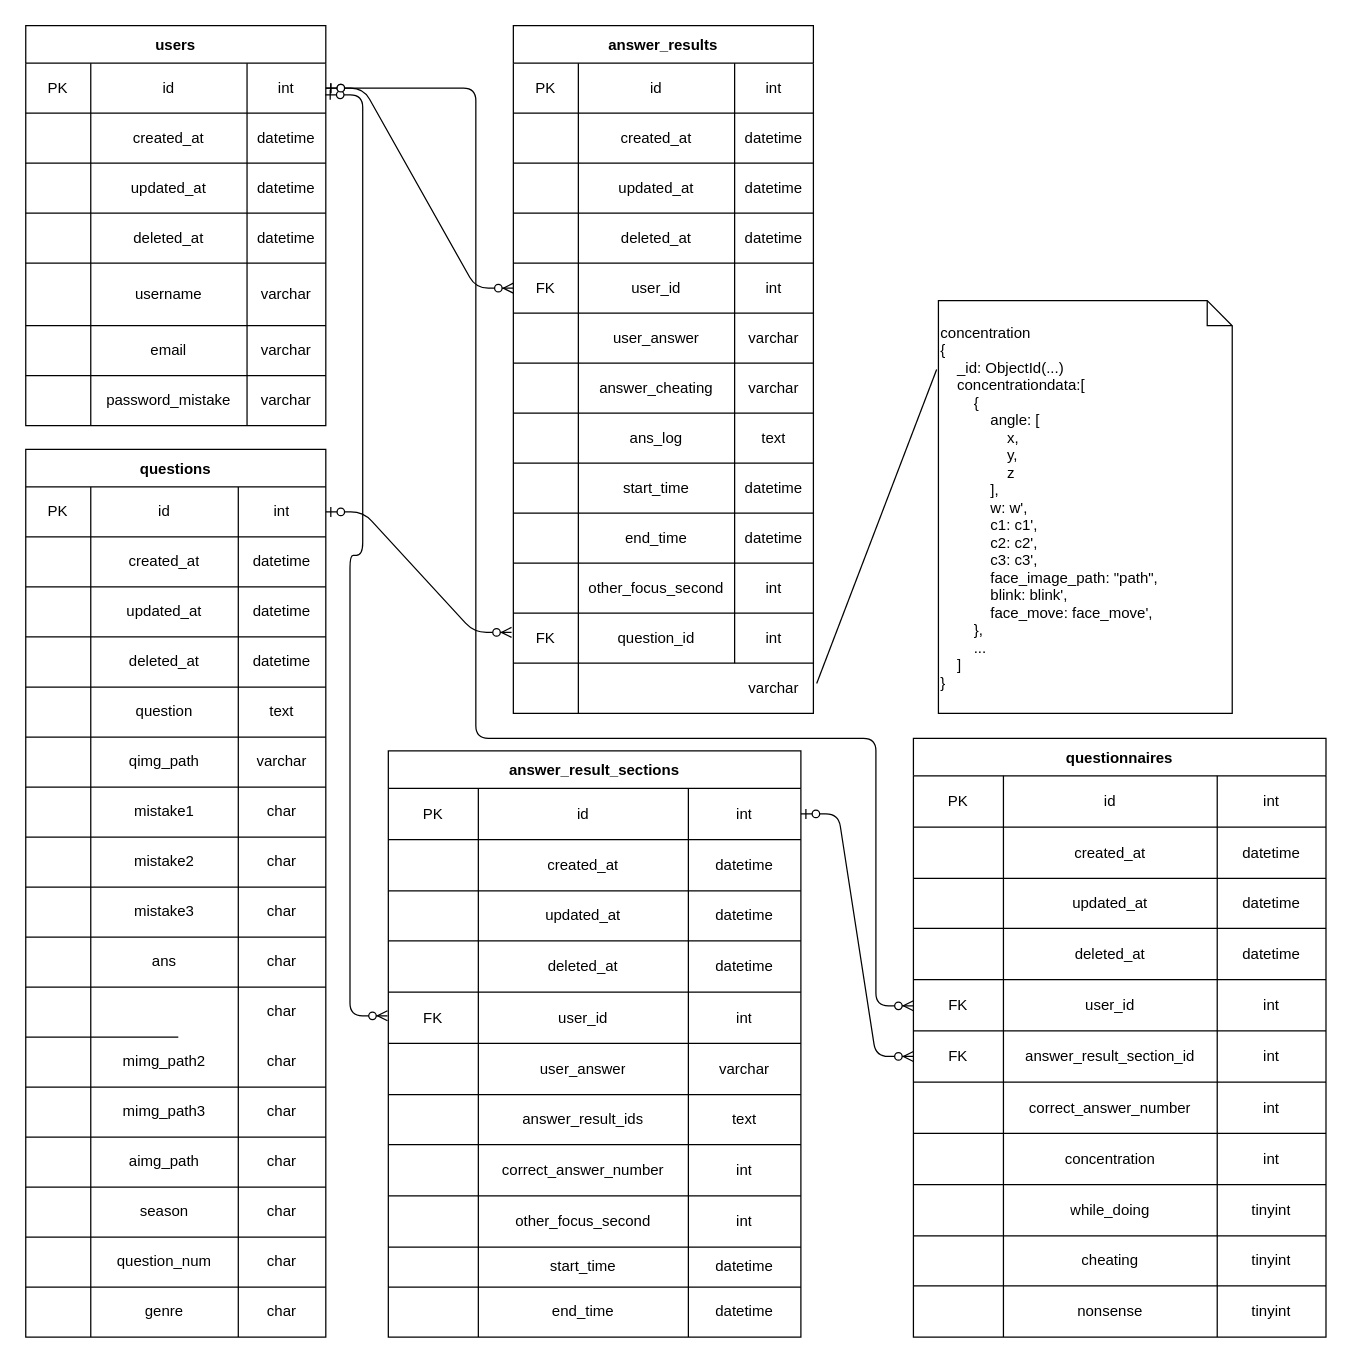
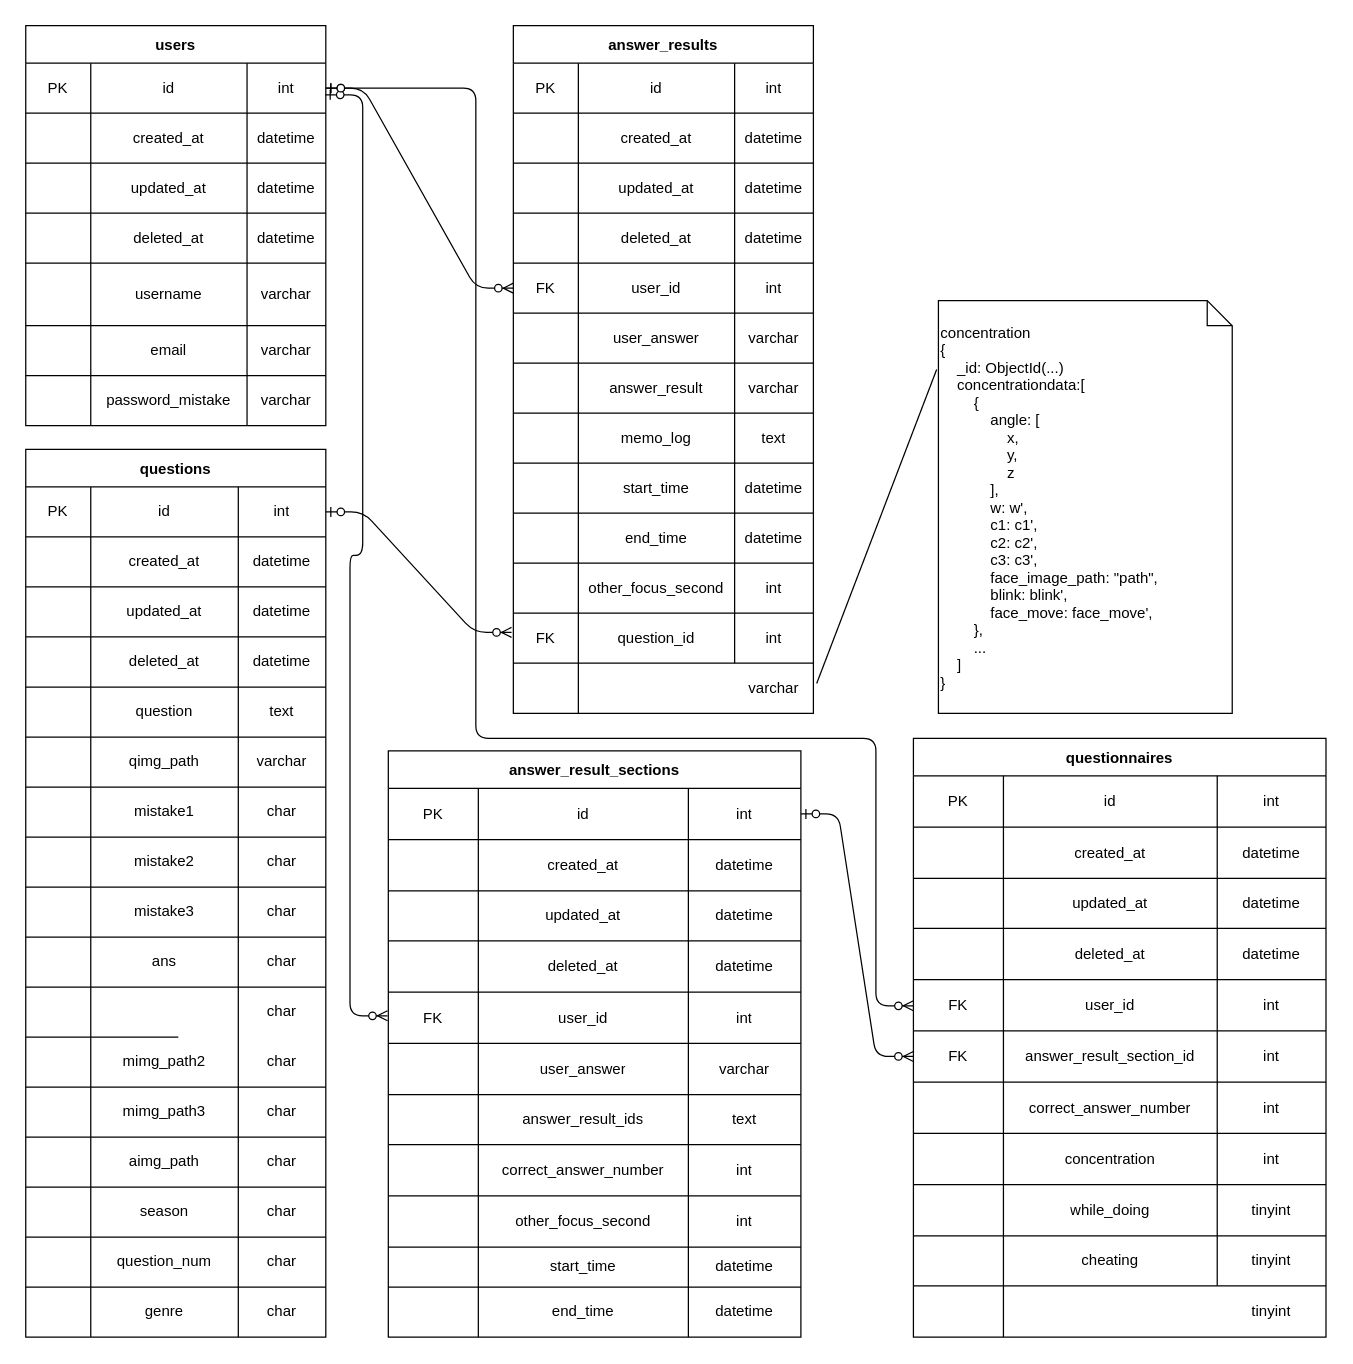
node "answer_cheating": label "answer_cheating" -> "answer_result"
node "ans_log": label "ans_log" -> "memo_log"
node "nonsense": removed
